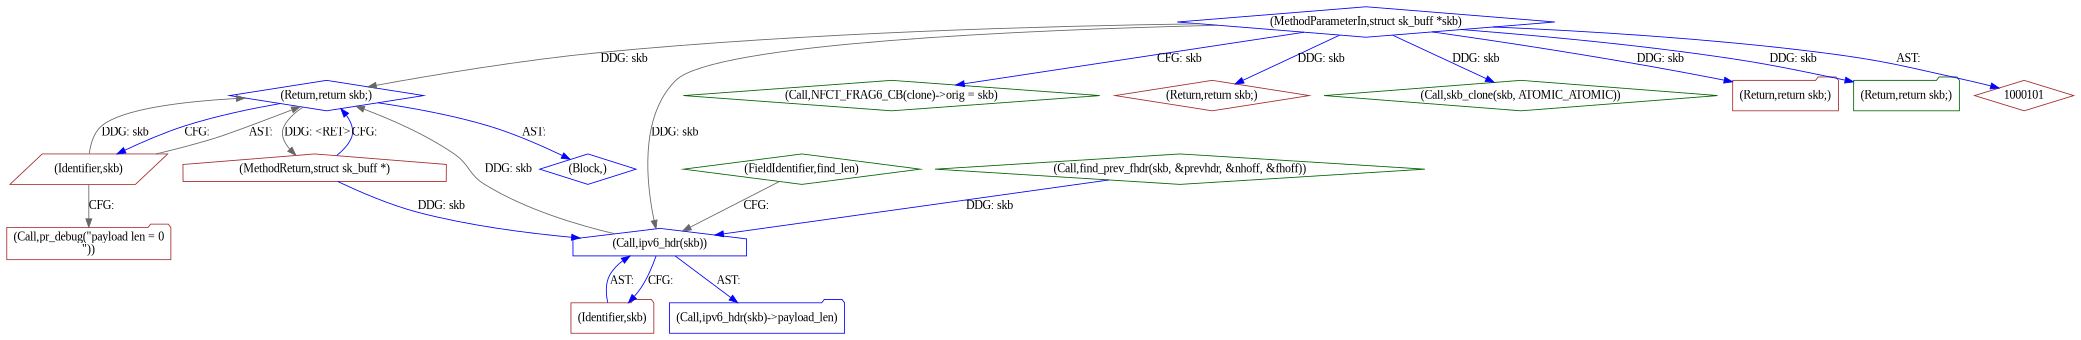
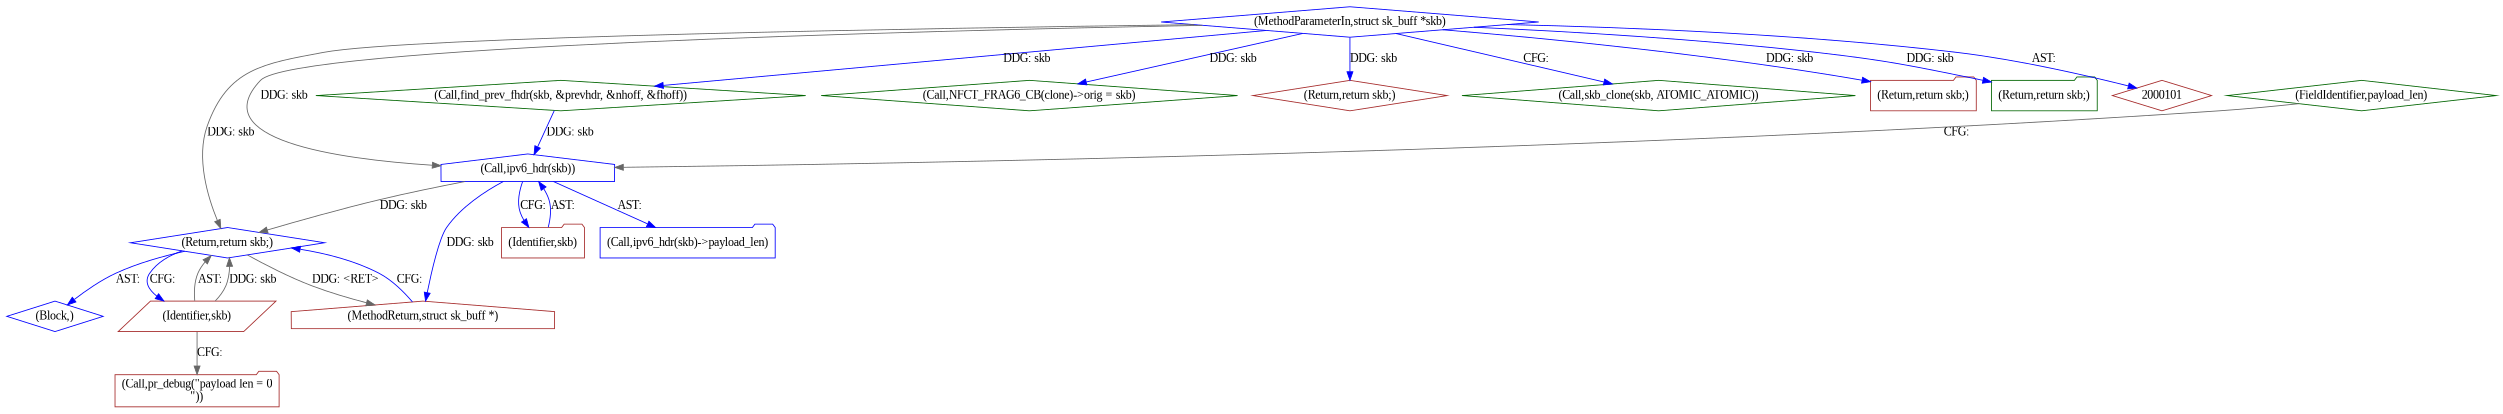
edge "(MethodParameterIn,struct sk_buff *skb)" -> "(Call,find_prev_fhdr(skb, &prevhdr, &nhoff, &fhoff))": added, label "DDG: skb"
edge "(MethodParameterIn,struct sk_buff *skb)" -> "(Call,NFCT_FRAG6_CB(clone)->orig = skb)": label "CFG: skb" -> "DDG: skb"
edge "(MethodParameterIn,struct sk_buff *skb)" -> "(Call,skb_clone(skb, ATOMIC_ATOMIC))": label "DDG: skb" -> "CFG: "
node "1000101": label "1000101" -> "2000101"
node "(FieldIdentifier,find_len)": label "(FieldIdentifier,find_len)" -> "(FieldIdentifier,payload_len)"
edge "(MethodReturn,struct sk_buff *)" -> "(Call,ipv6_hdr(skb))": reversed
